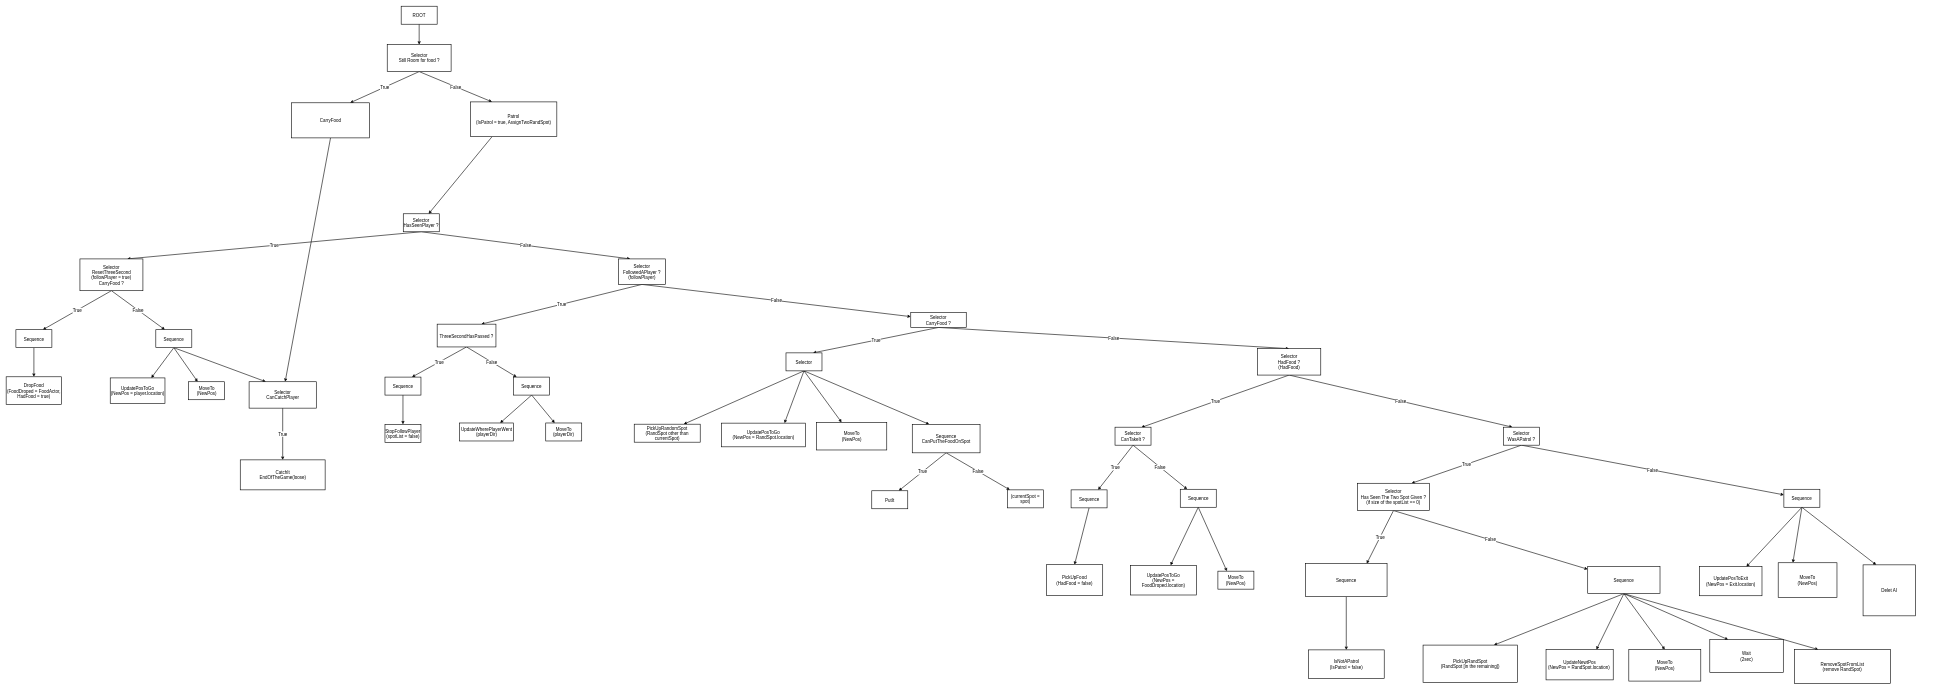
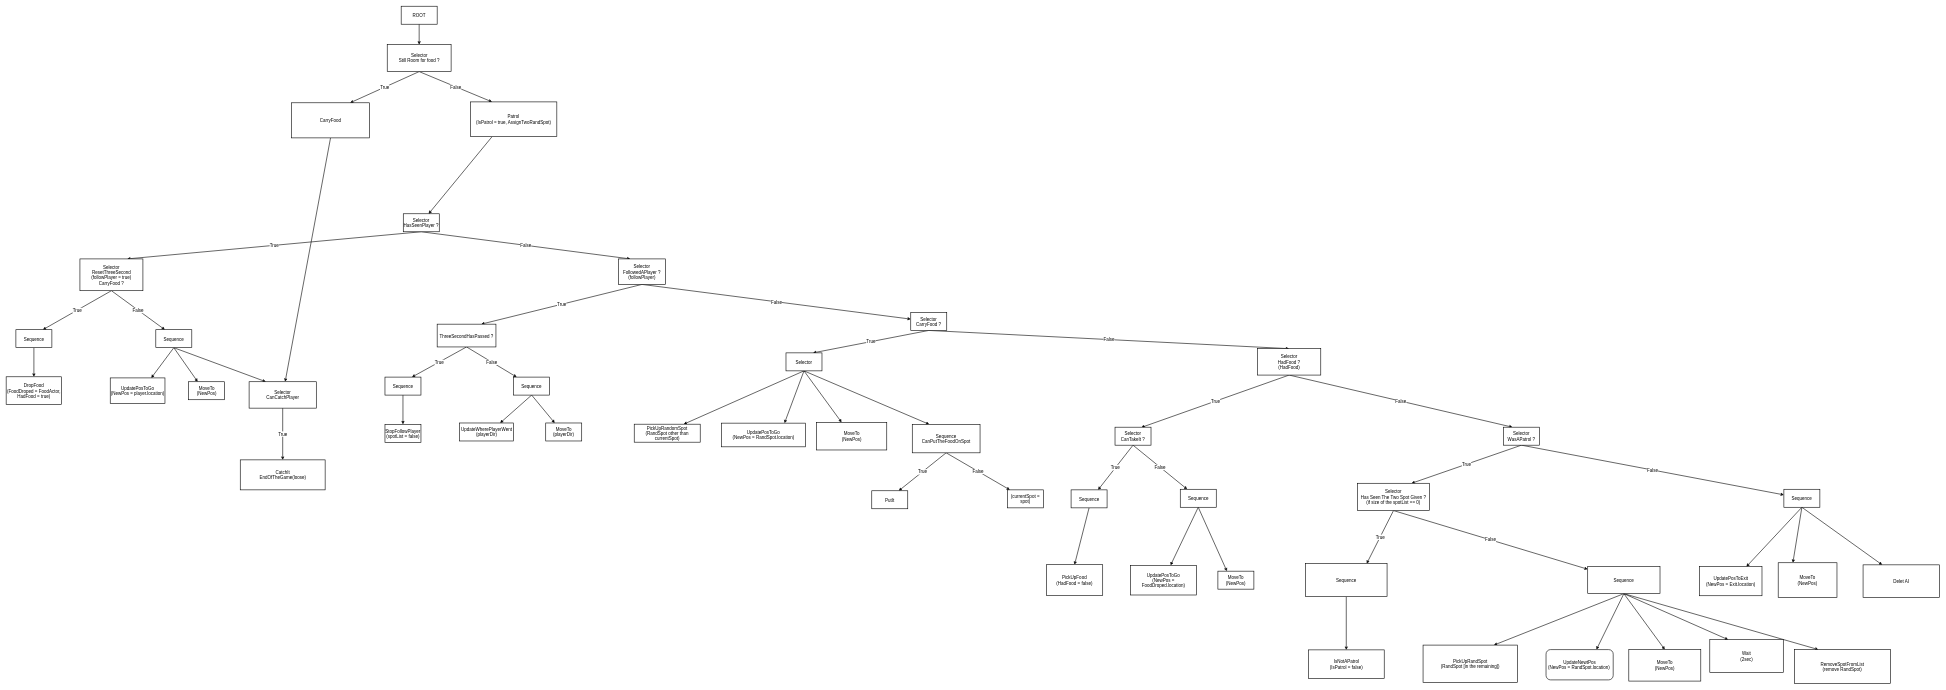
node "SelectorCarryFood ?": size 56x15 -> 36x18
node "Delet AI": size 53x51 -> 77x33
node "UpdateNewtPos (NewPos = RandSpot.location)": shape rectangle -> rounded rectangle
